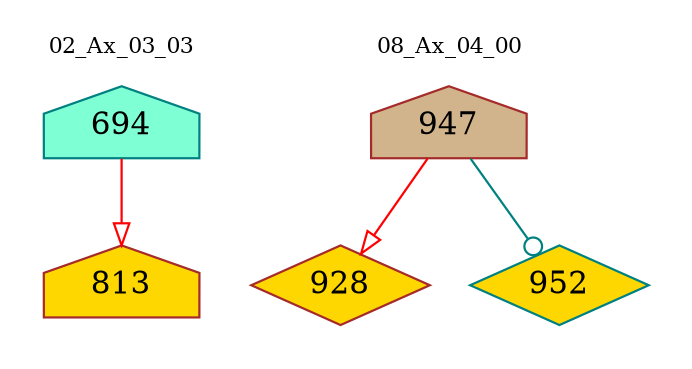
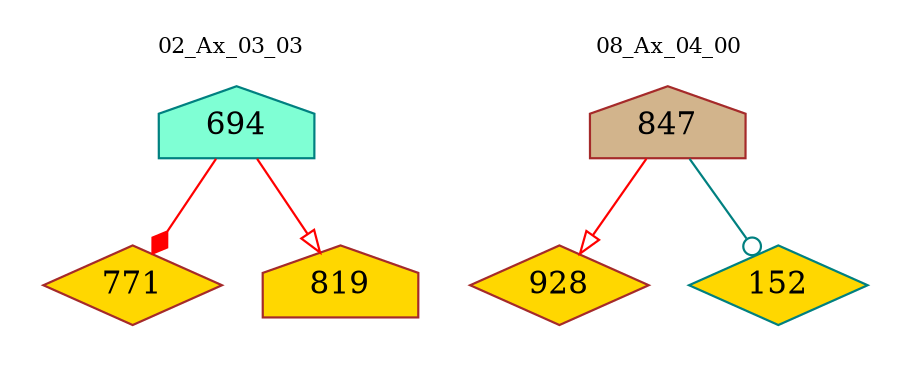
node "947": label "947" -> "847"
node "813": label "813" -> "819"
node "771": added
node "952": label "952" -> "152"
